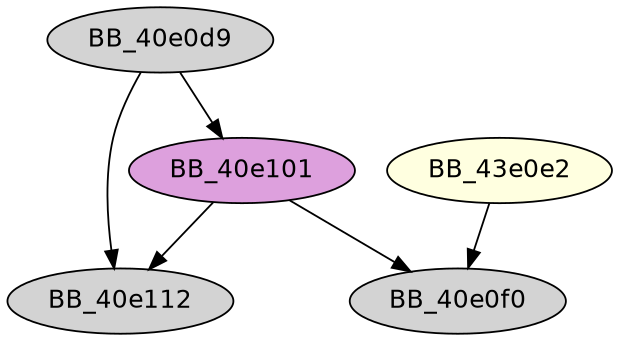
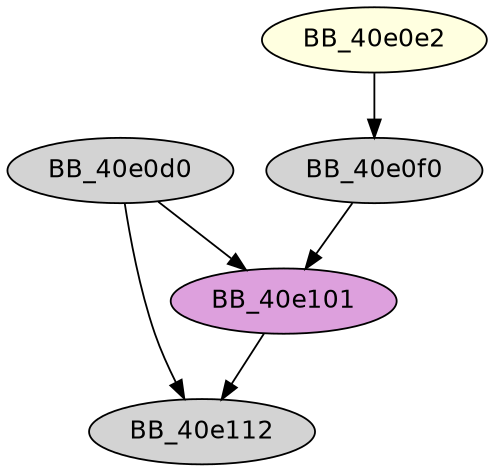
node "BB_40e0d9": label "BB_40e0d9" -> "BB_40e0d0"
node "BB_43e0e2": label "BB_43e0e2" -> "BB_40e0e2"
edge "BB_40e101" -> "BB_40e0f0": reversed
